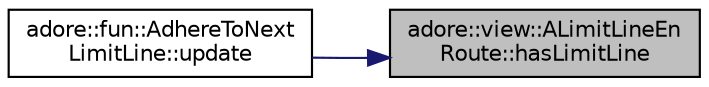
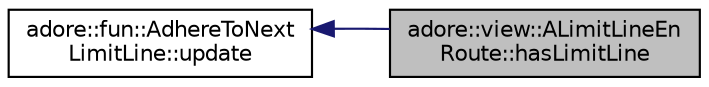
edge "adore::fun::AdhereToNext LimitLine::update" -> "adore::view::ALimitLineEn Route::hasLimitLine": reversed
